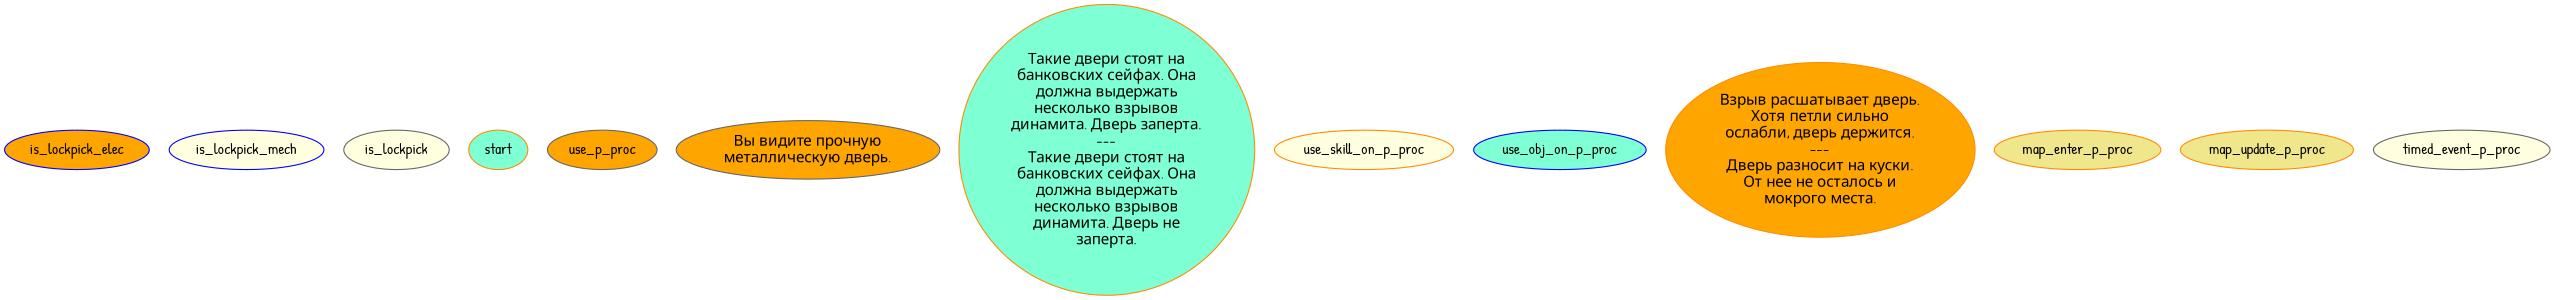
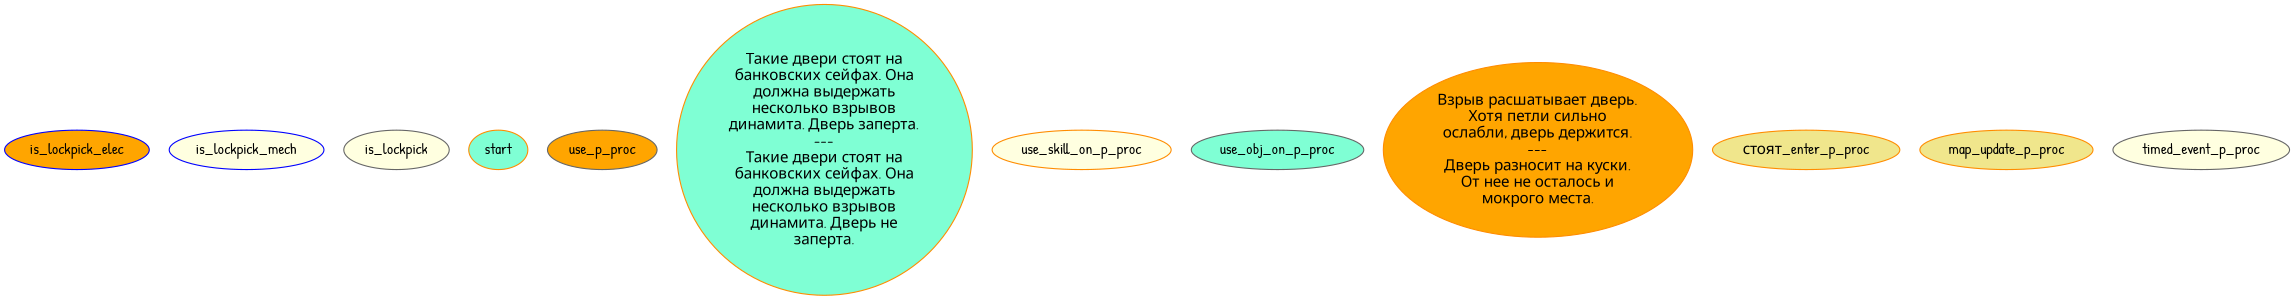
node "Вы видите прочную металлическую дверь.": removed
node "use_obj_on_p_proc": color blue -> gray40
node "map_enter_p_proc": label "map_enter_p_proc" -> "стоят_enter_p_proc"
